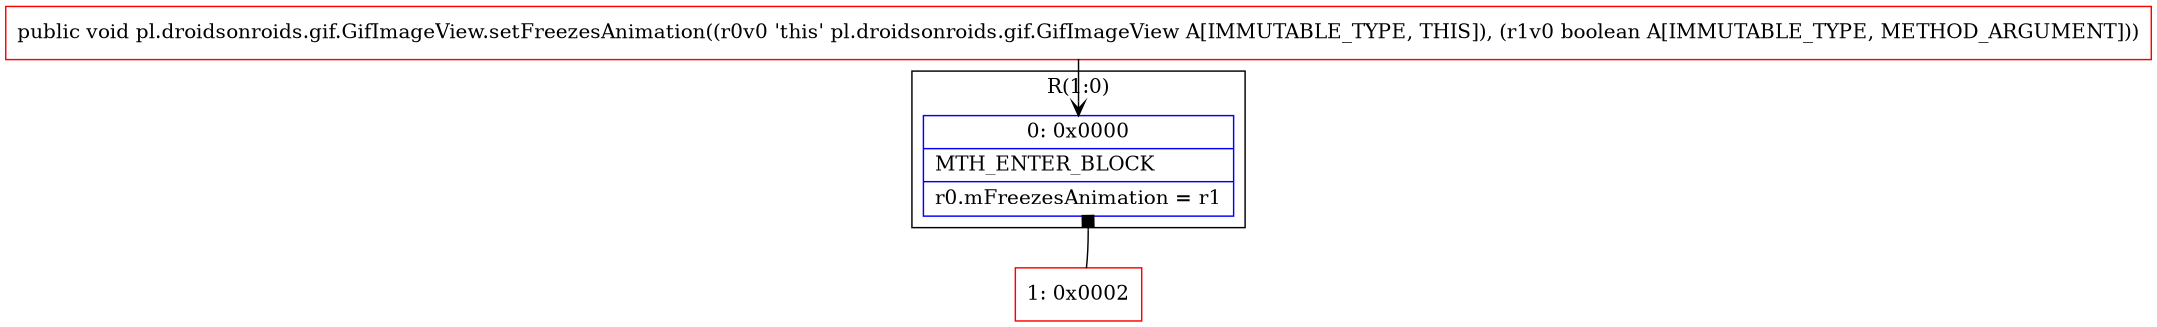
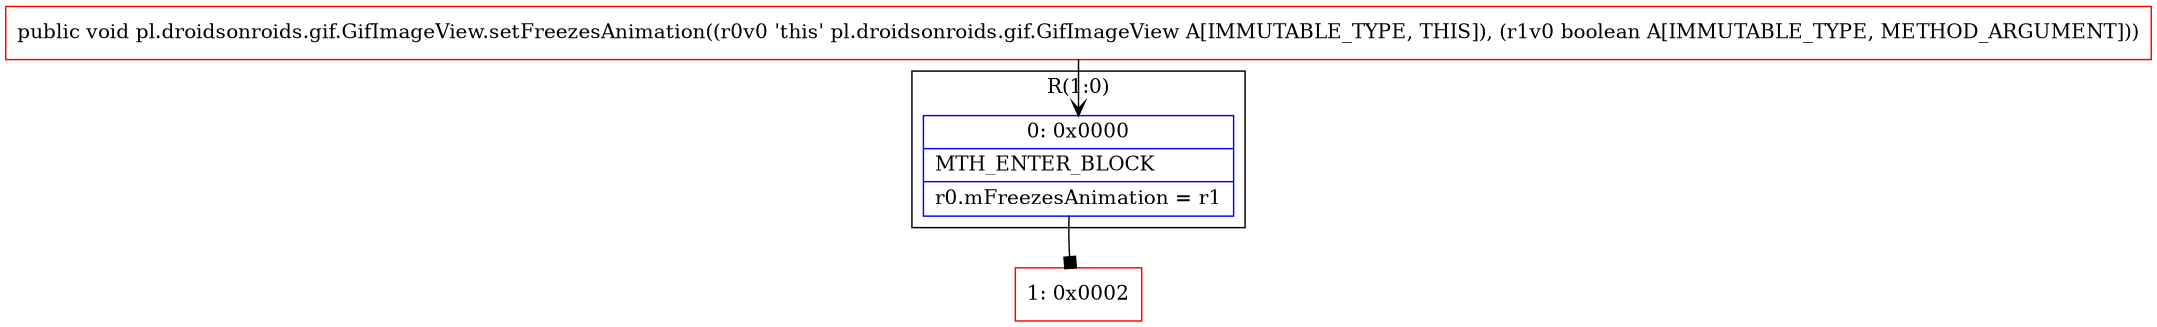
edge "1: 0x0002" -> "0: 0x0000": reversed
